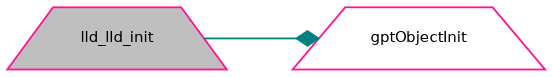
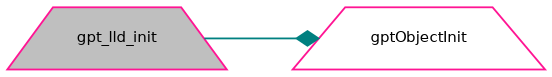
node "lld_lld_init": label "lld_lld_init" -> "gpt_lld_init"
